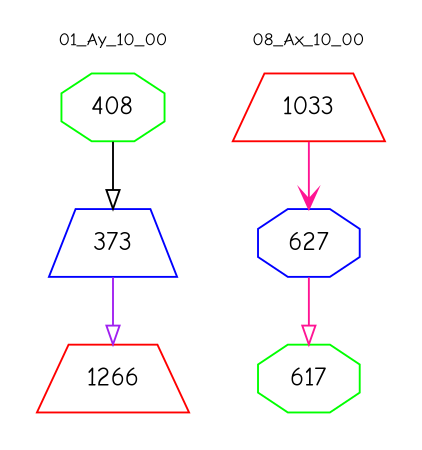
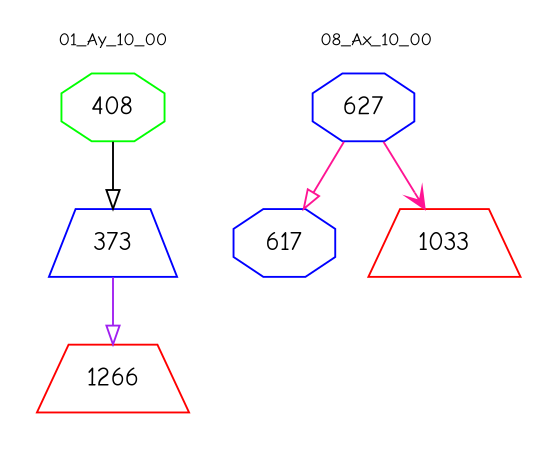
edge "1033" -> "627": reversed
node "617": color green -> blue
